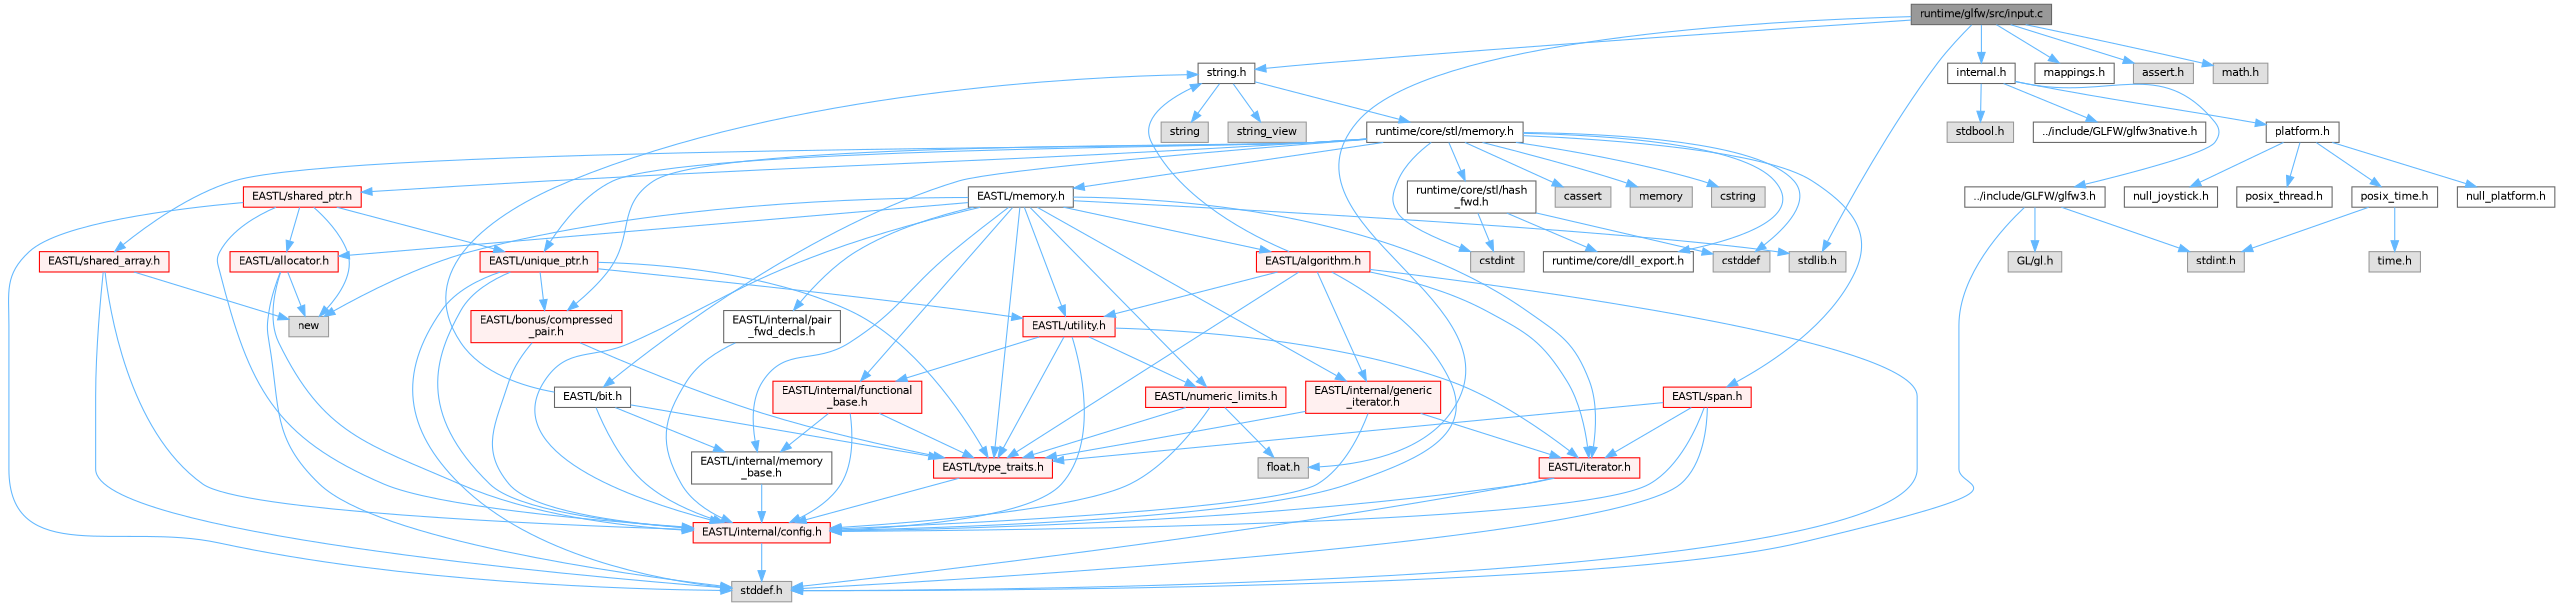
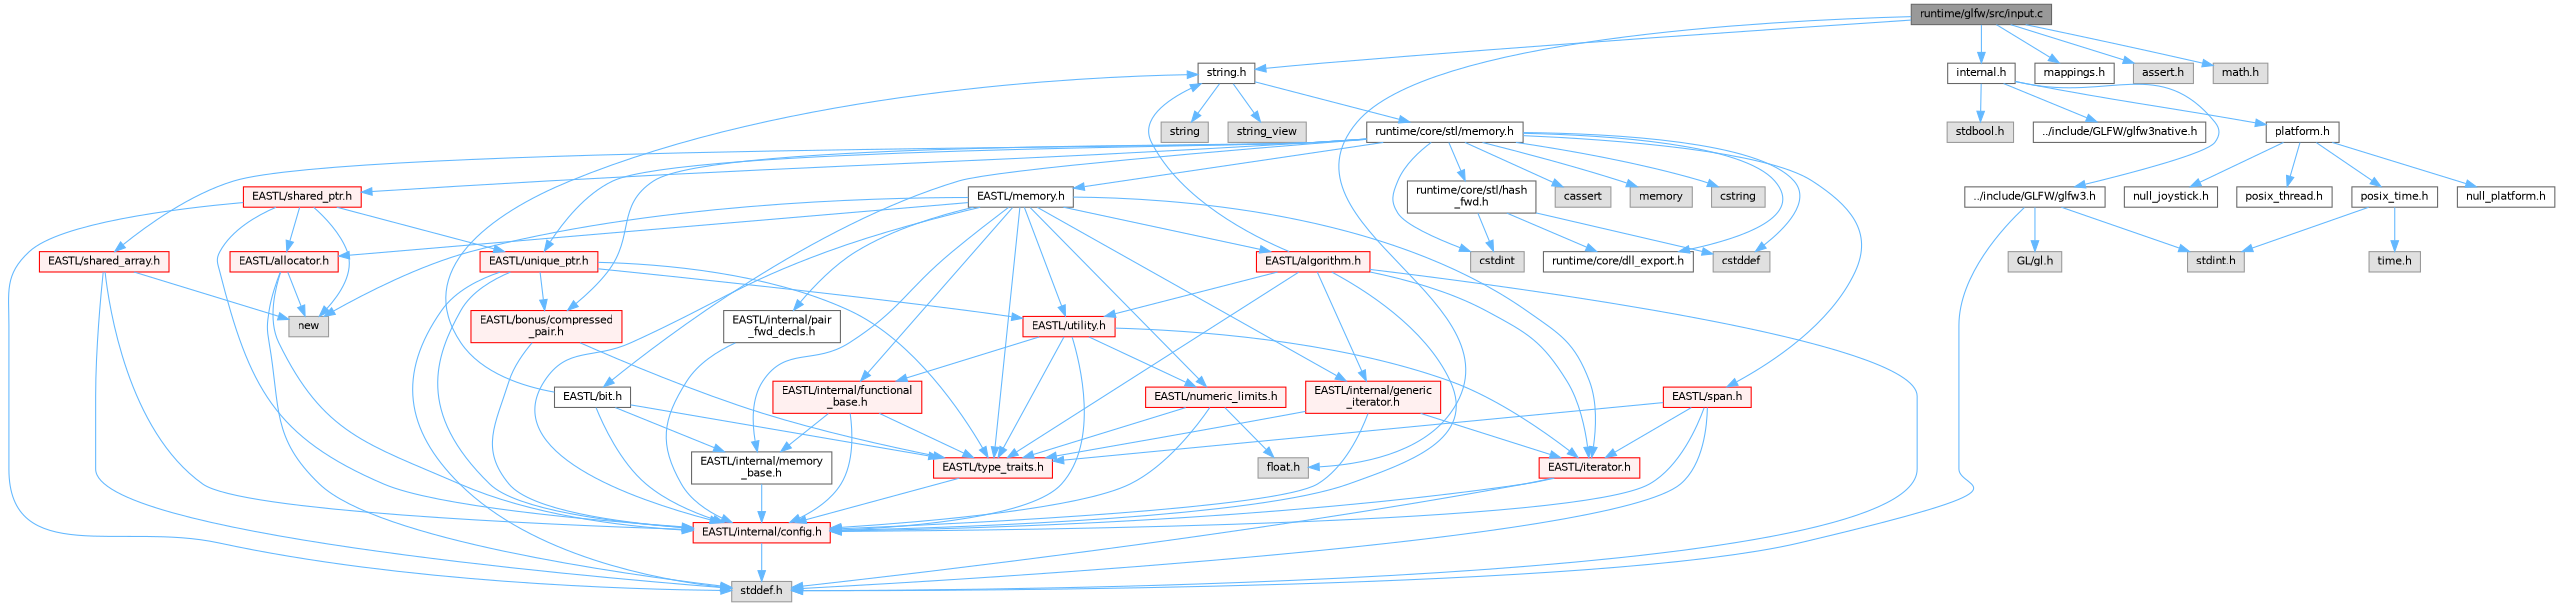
node "stdlib.h": removed
